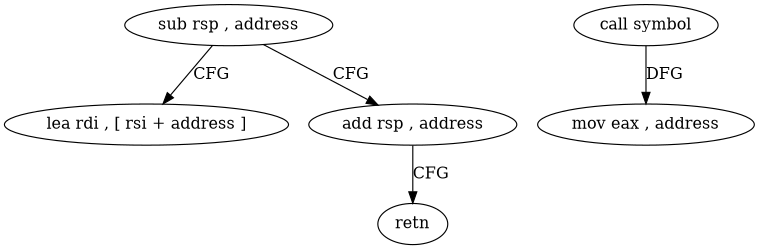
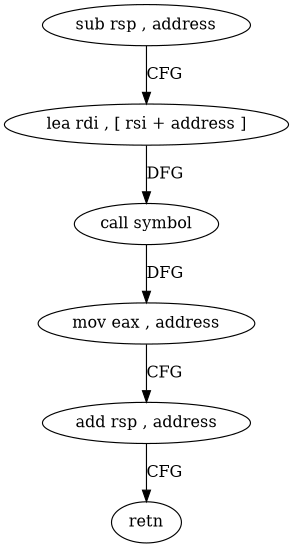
edge "sub rsp , address" -> "add rsp , address": now "mov eax , address" -> "add rsp , address"
edge "lea rdi , [ rsi + address ]" -> "call symbol": added, label "DFG"
